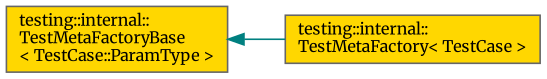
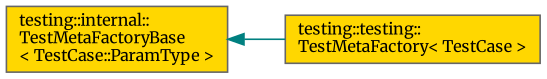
node "testing::internal:: TestMetaFactory< TestCase >": label "testing::internal:: TestMetaFactory< TestCase >" -> "testing::testing:: TestMetaFactory< TestCase >"
